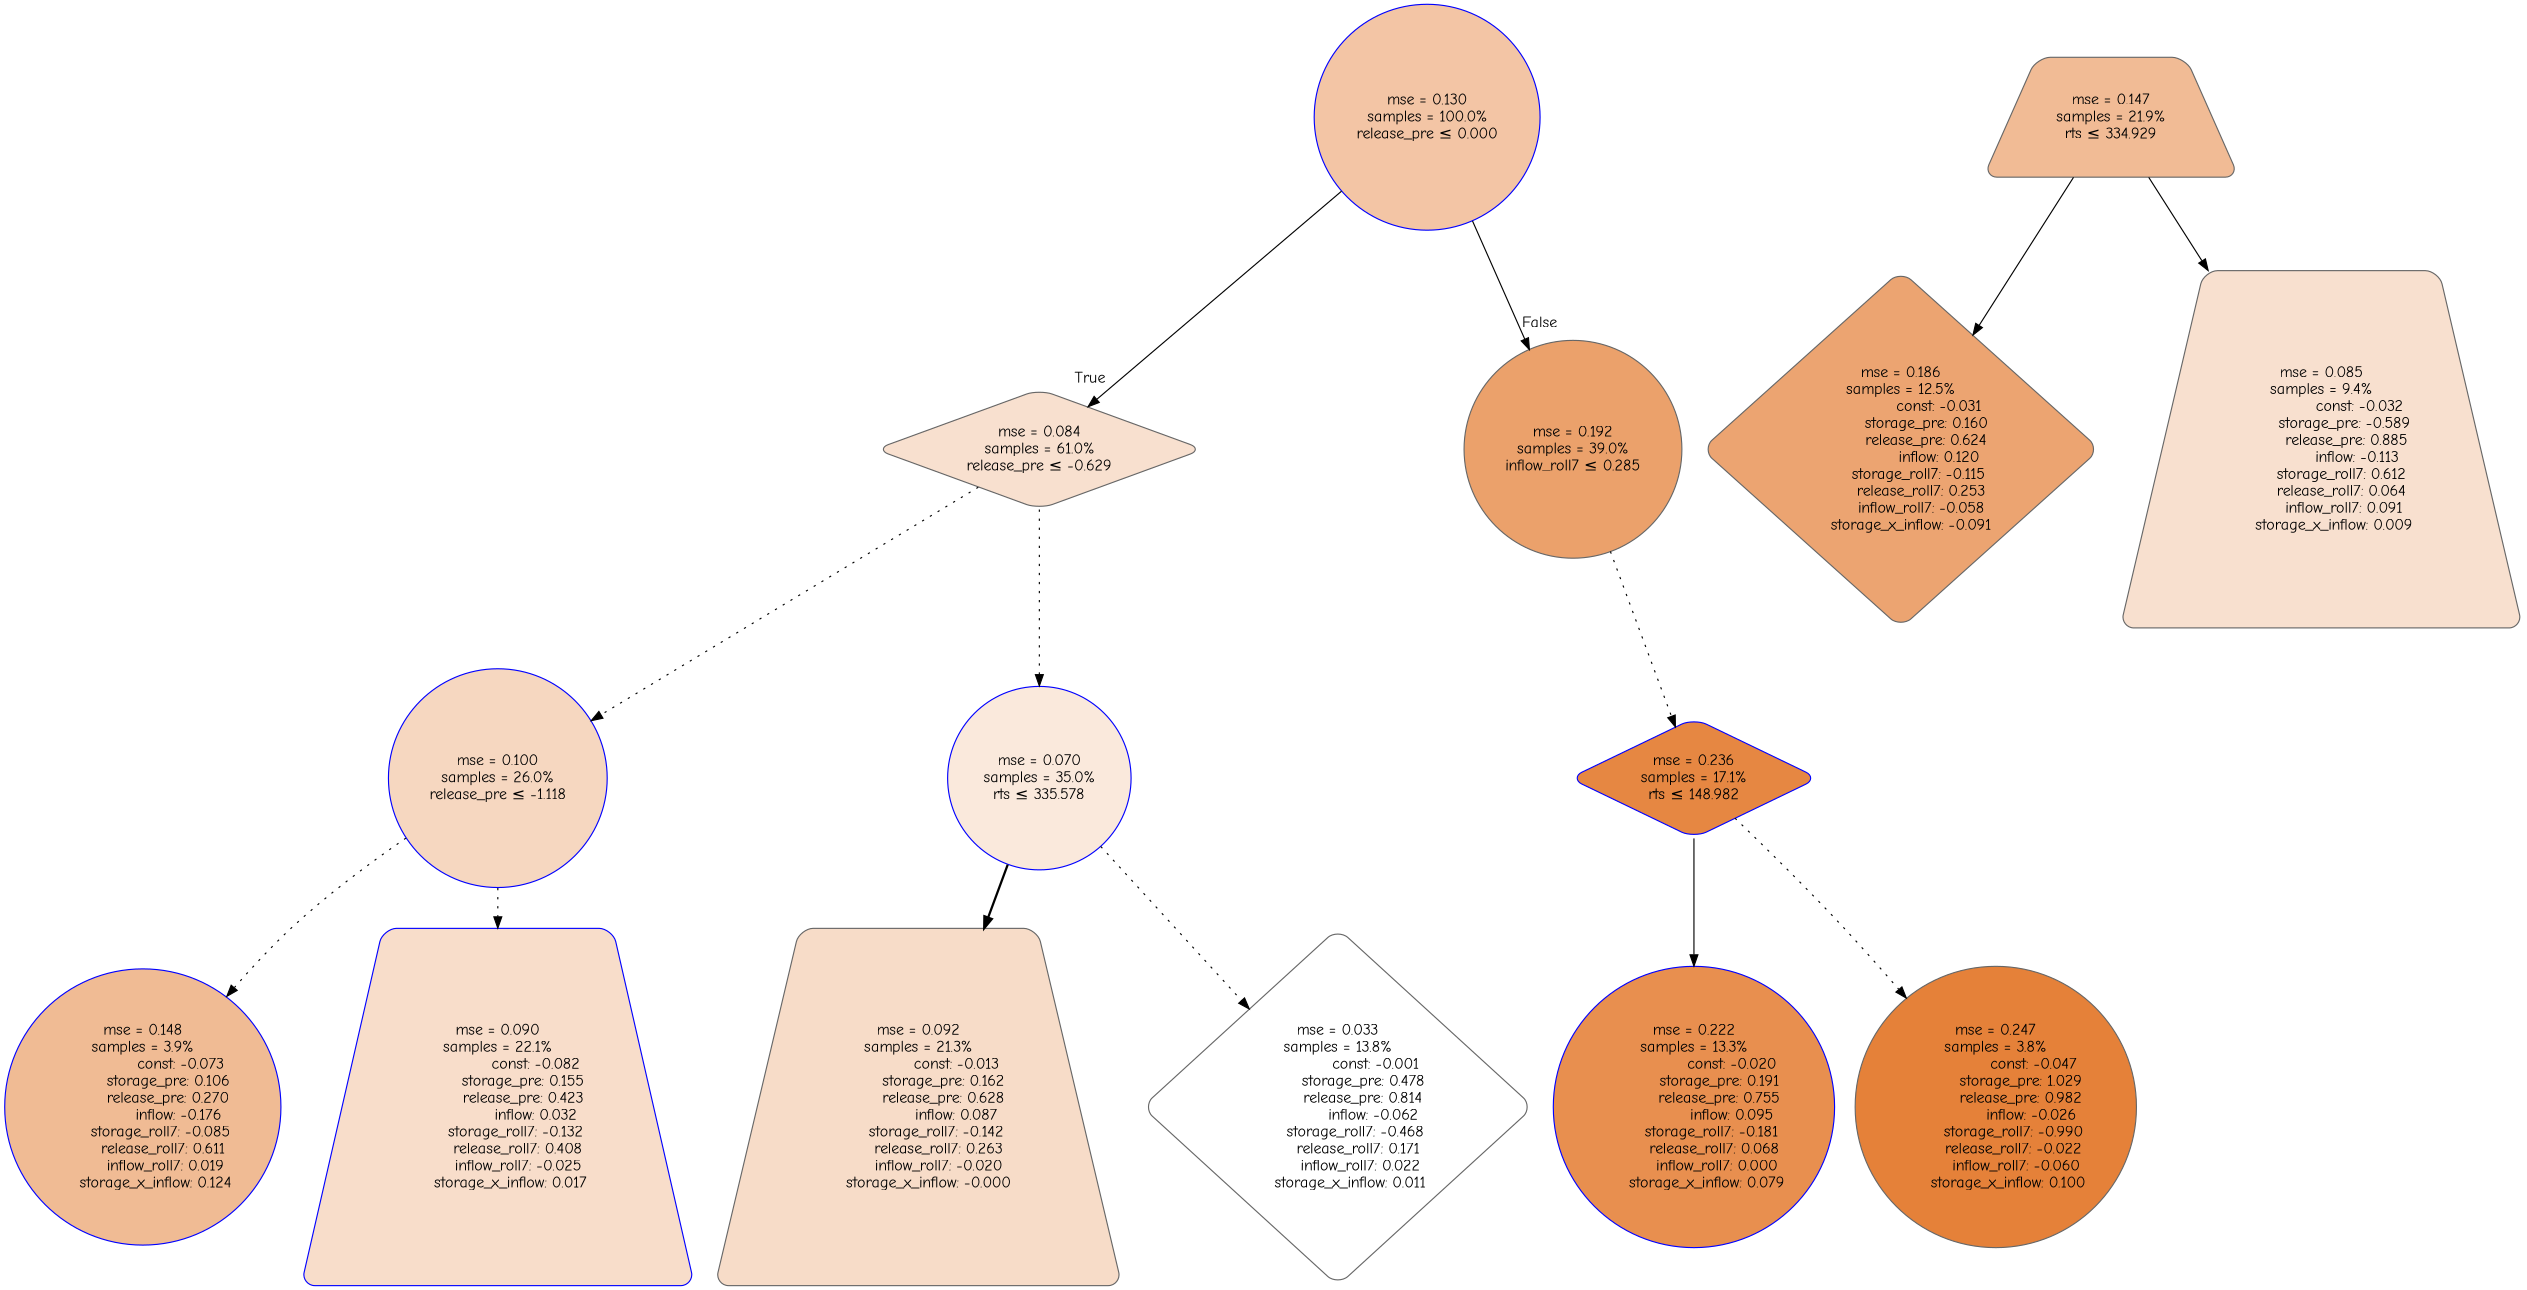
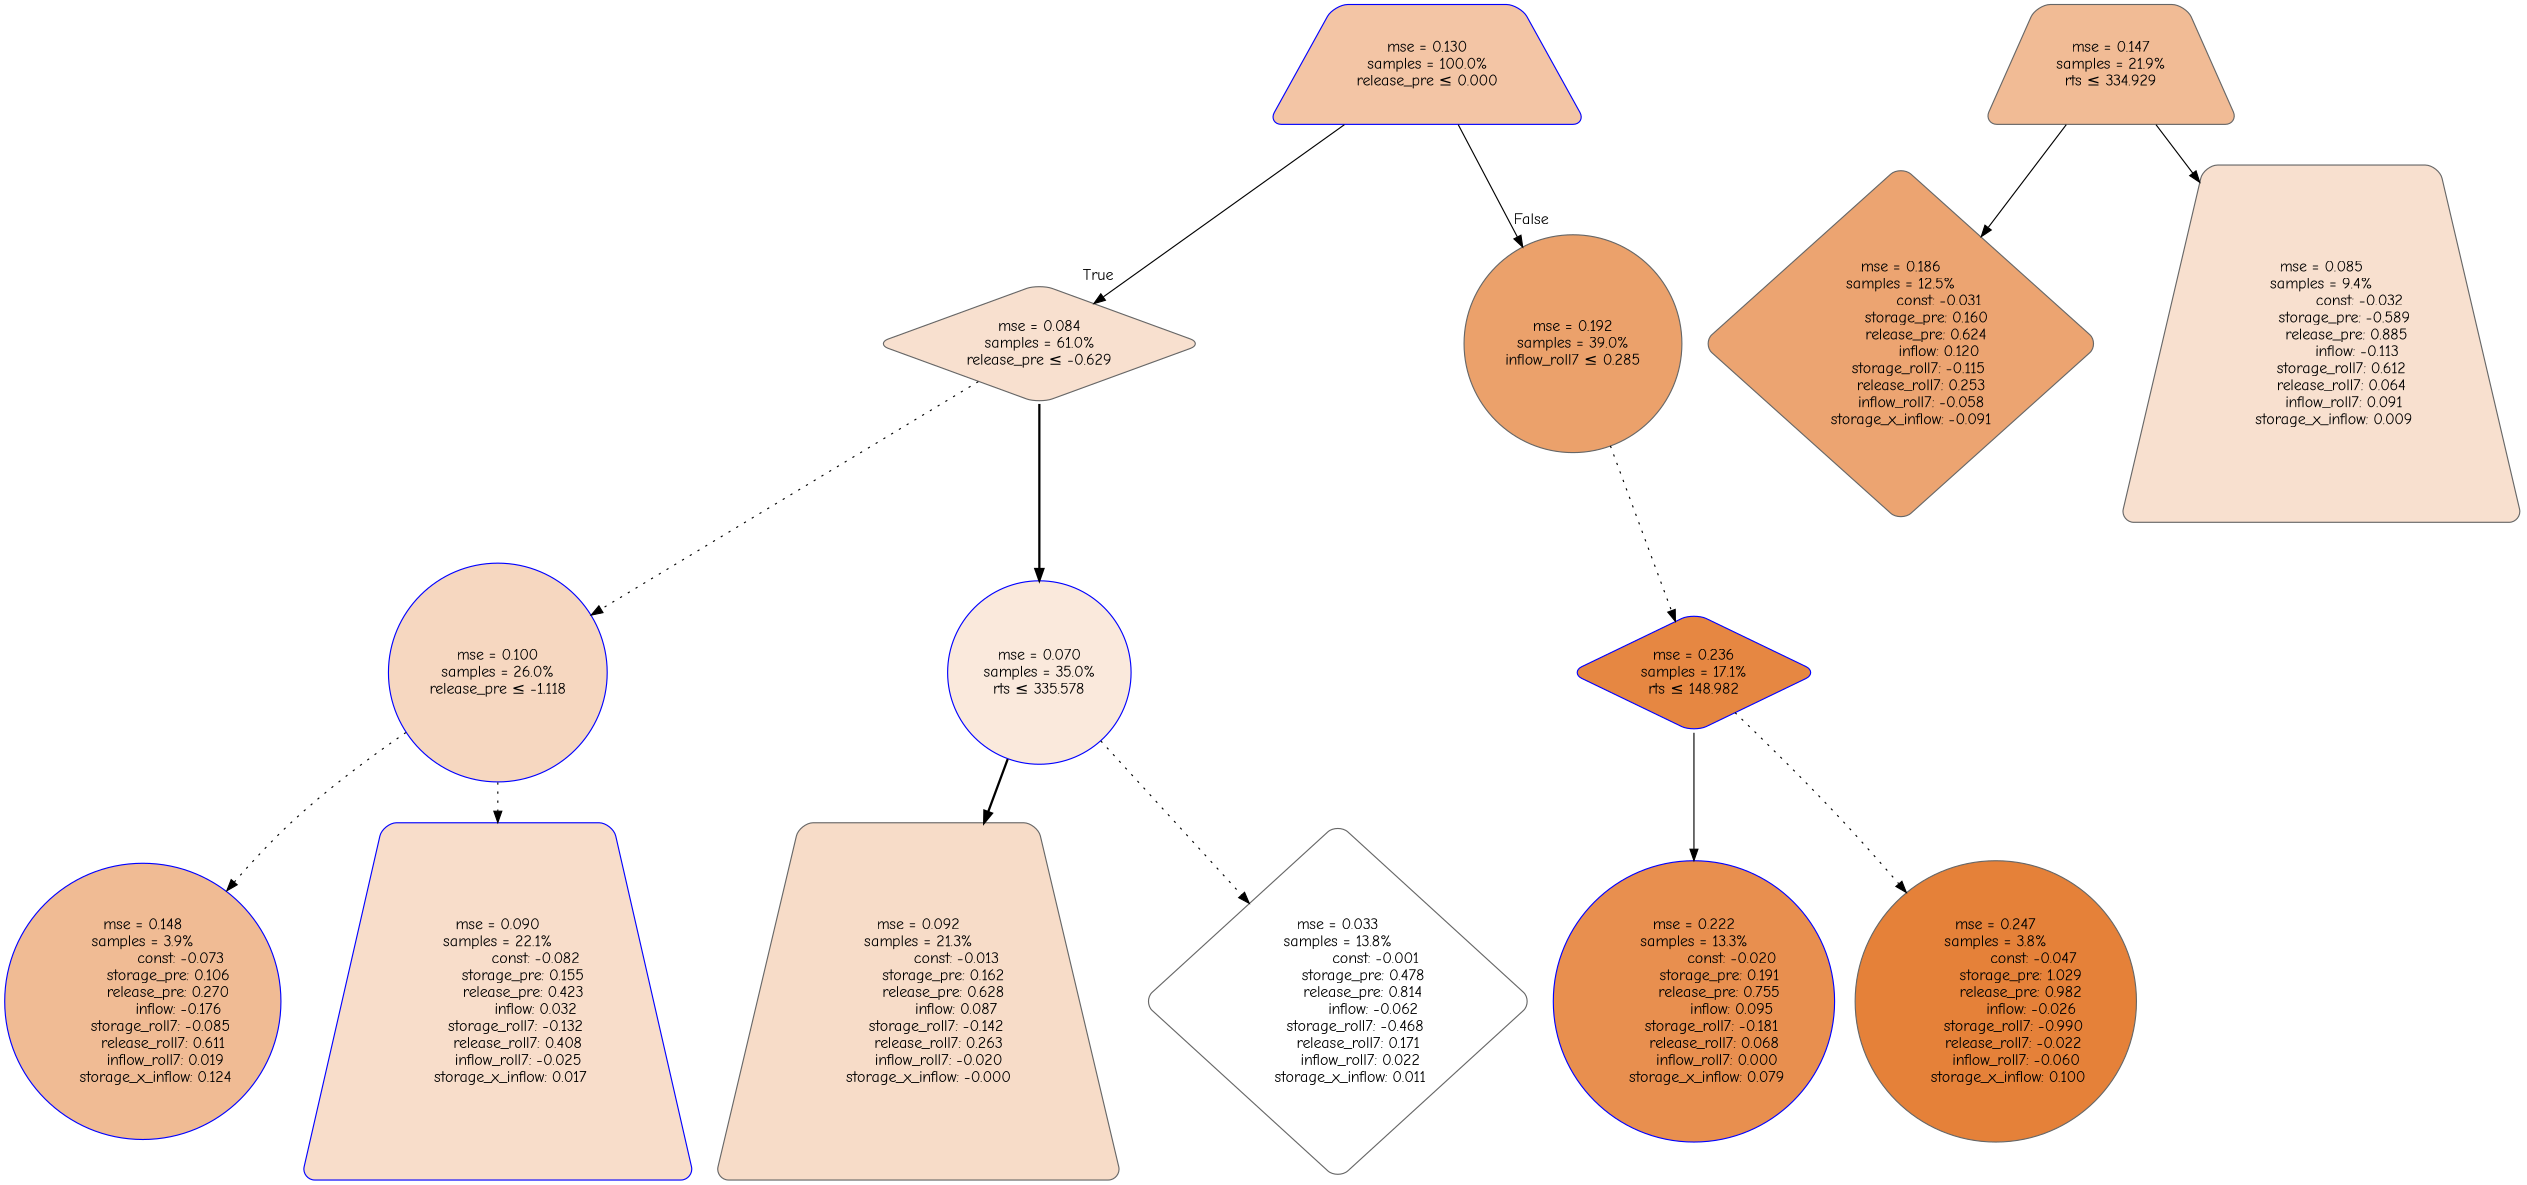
node "mse = 0.130 samples = 100.0% release_pre ≤ 0.000": shape circle -> trapezium
edge "mse = 0.084 samples = 61.0% release_pre ≤ -0.629" -> "mse = 0.070 samples = 35.0% rts ≤ 335.578": style dotted -> bold
